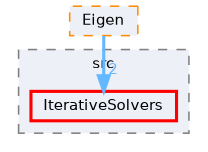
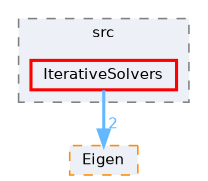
edge "Eigen" -> "IterativeSolvers": reversed
